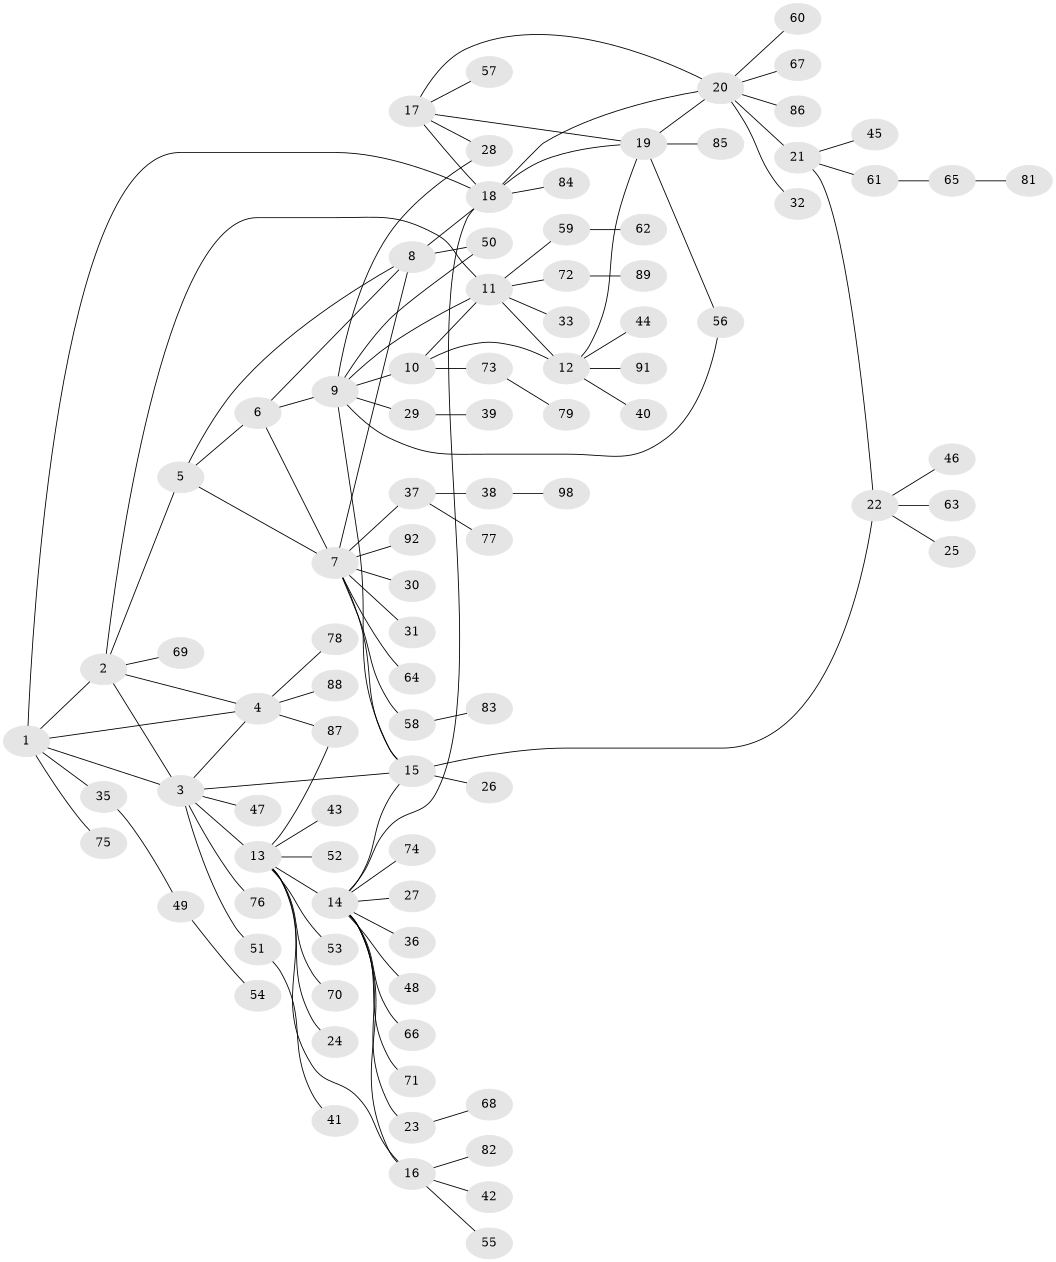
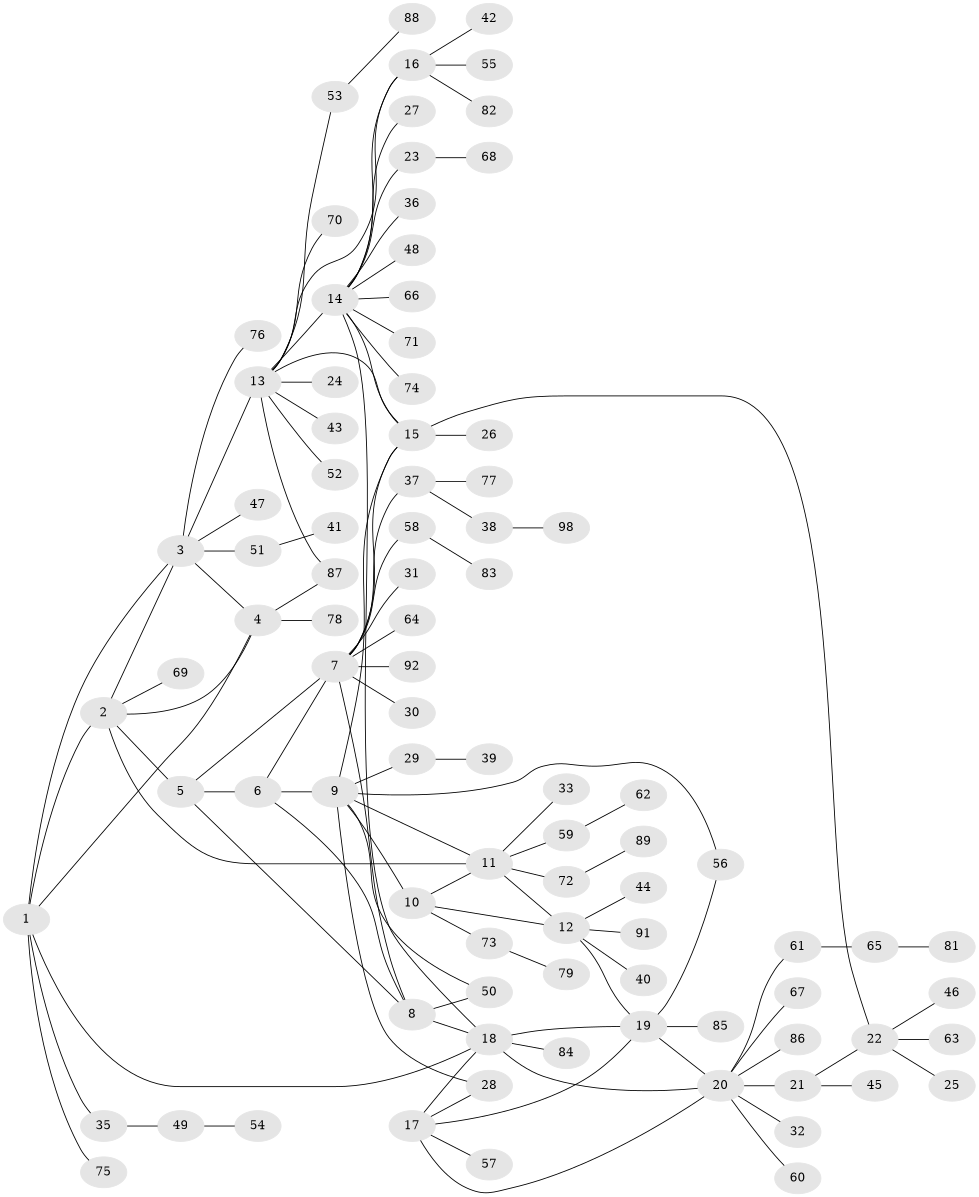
edge "21" -- "61": now "20" -- "61"
edge "88" -- "4": now "88" -- "53"
edge "15" -- "3": now "15" -- "13"
